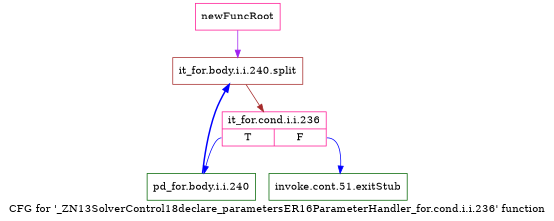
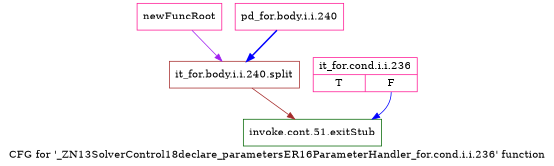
edge "it_for.body.i.i.240.split" -> "it_for.cond.i.i.236": now "it_for.body.i.i.240.split" -> "invoke.cont.51.exitStub"
edge "it_for.cond.i.i.236" -> "pd_for.body.i.i.240": removed
node "pd_for.body.i.i.240": color darkgreen -> deeppink
